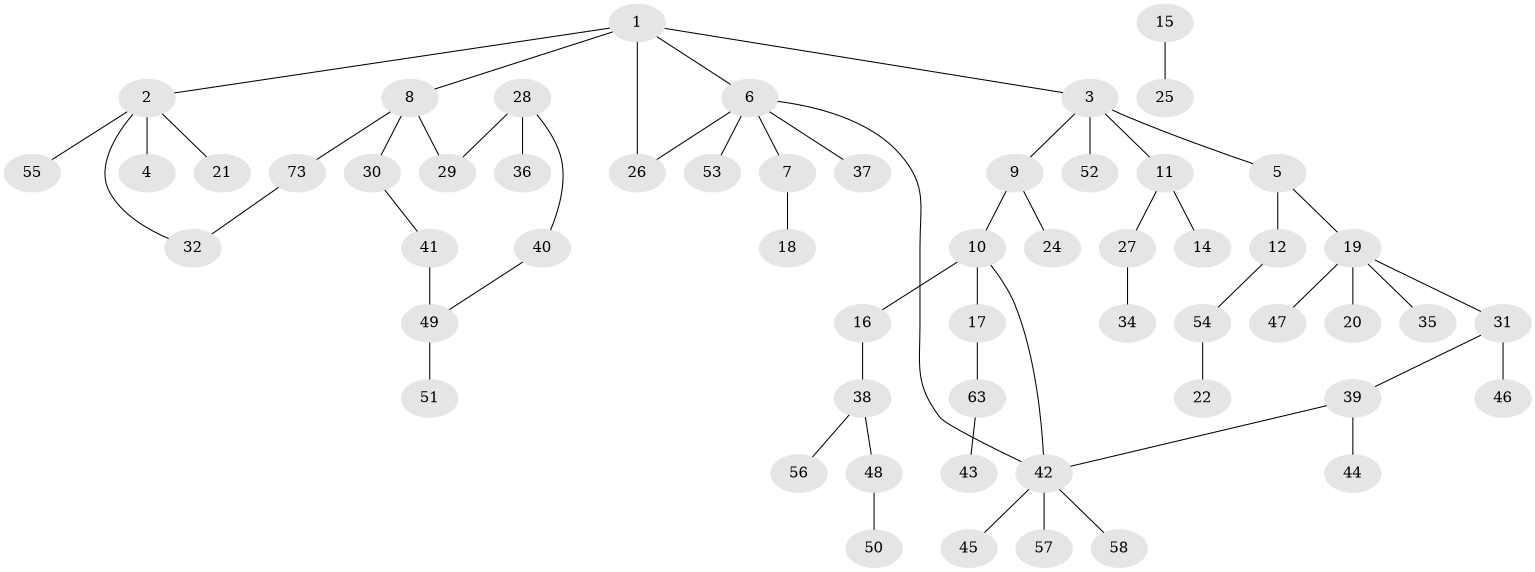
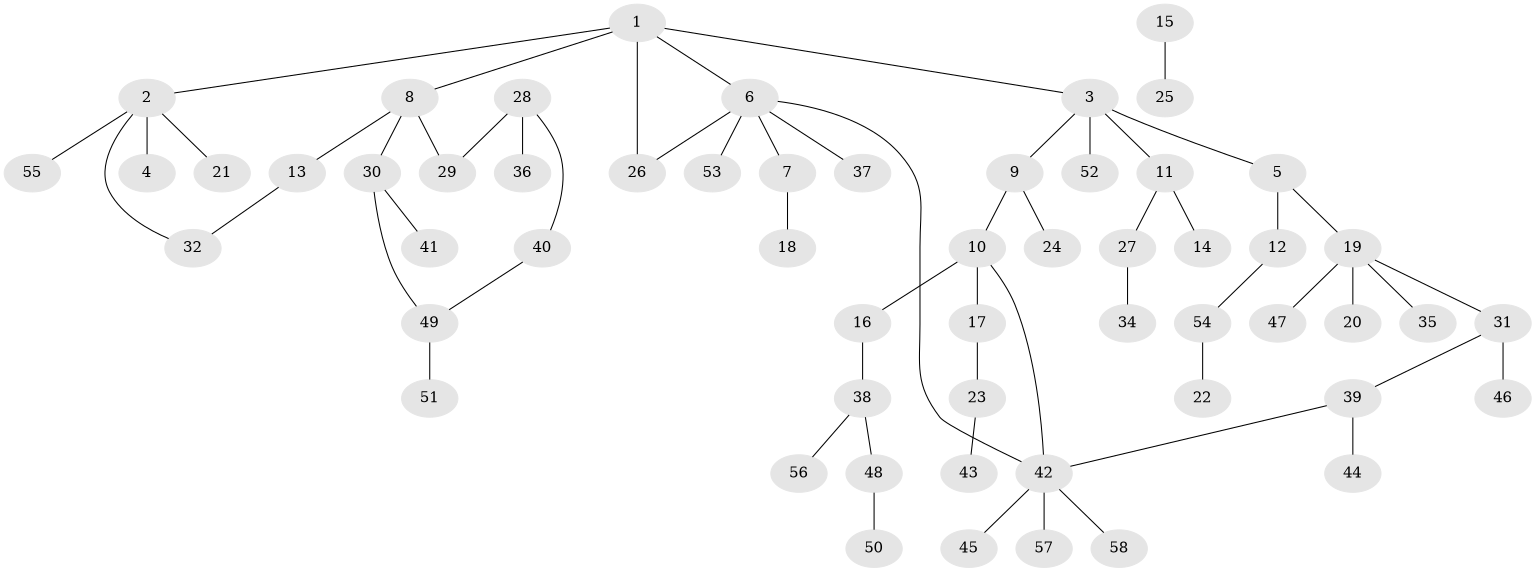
node "73": label "73" -> "13"
edge "41" -- "49": now "30" -- "49"
node "63": label "63" -> "23"
